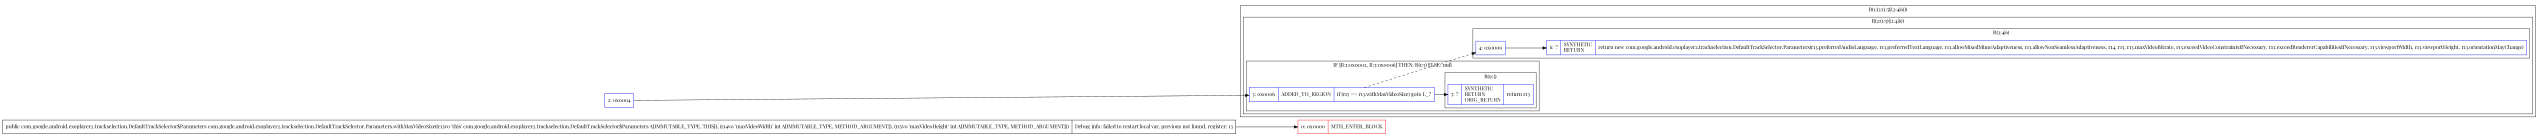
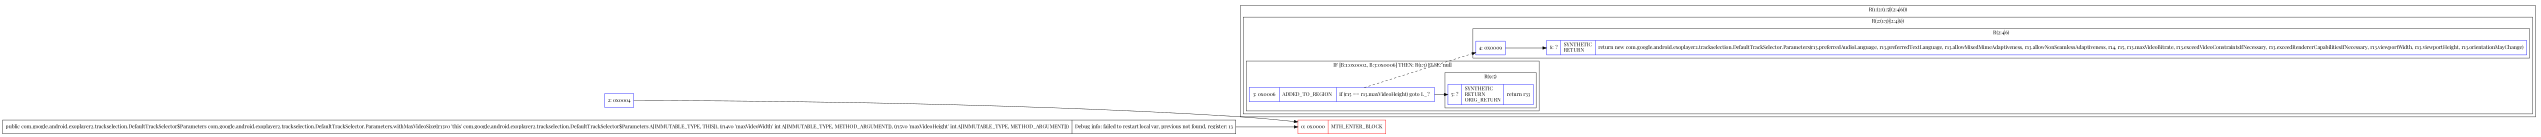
node "3: 0x0006": text "if (r15 == r13.withMaxVideoSize) goto L_?" -> "if (r15 == r13.maxVideoHeight) goto L_?"
node "5: ?": text "return r13" -> "return r33"
edge "2: 0x0004" -> "3: 0x0006": now "2: 0x0004" -> "0: 0x0000"
